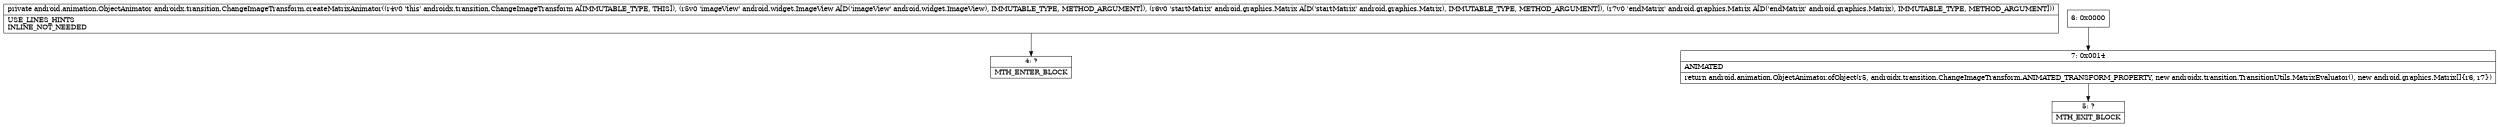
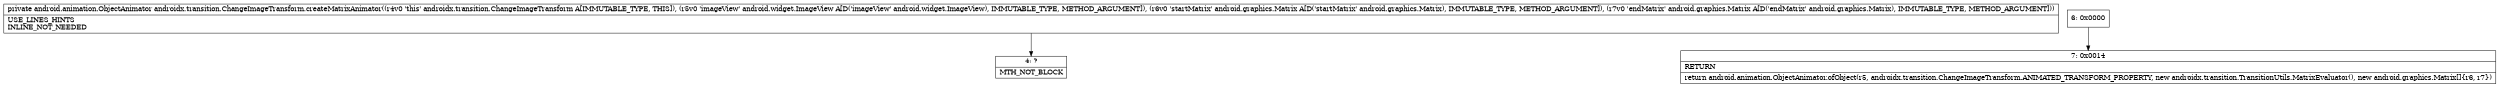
node "7: 0x0014": text "ANIMATED" -> "RETURN"
node "4: ?": text "MTH_ENTER_BLOCK" -> "MTH_NOT_BLOCK"
node "5: ?": removed
